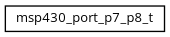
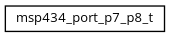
node "msp430_port_p7_p8_t": label "msp430_port_p7_p8_t" -> "msp434_port_p7_p8_t"
